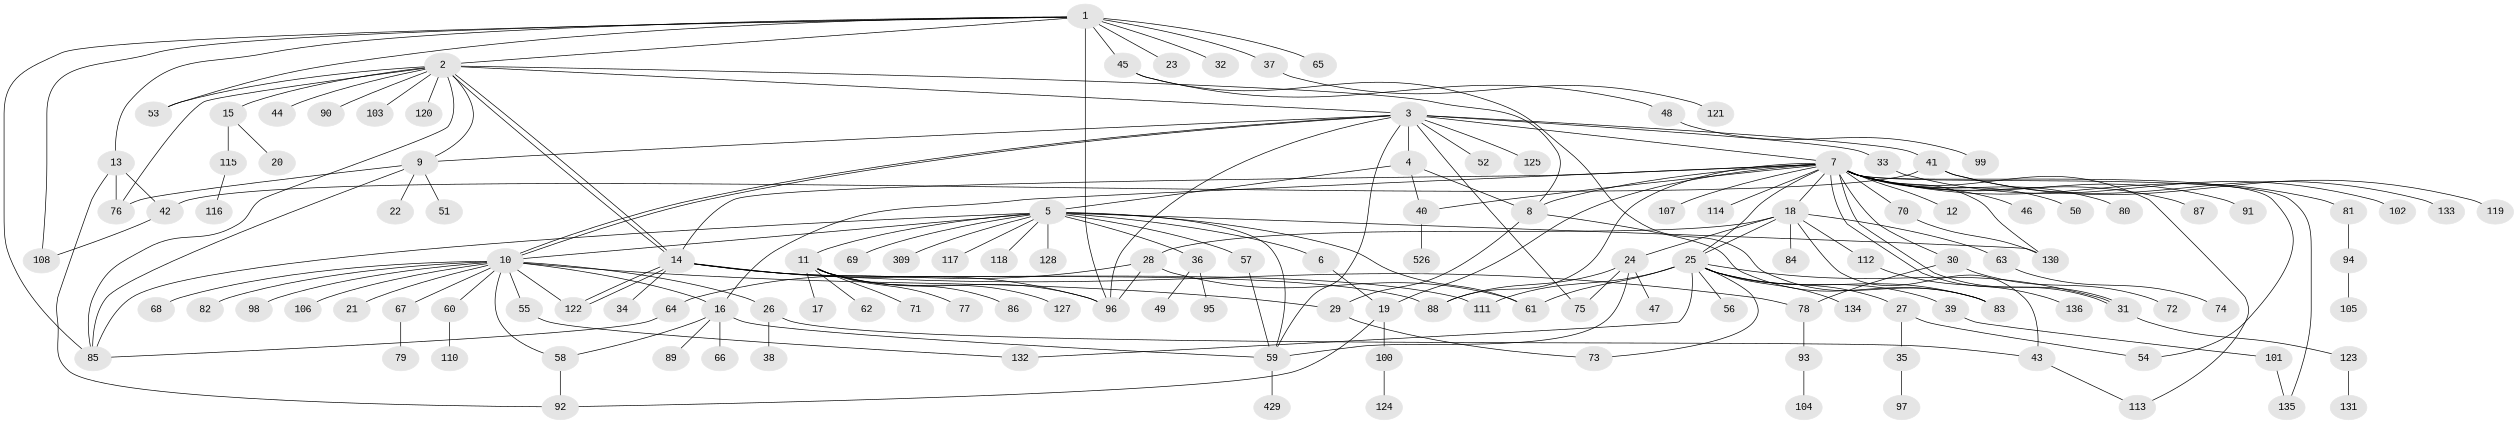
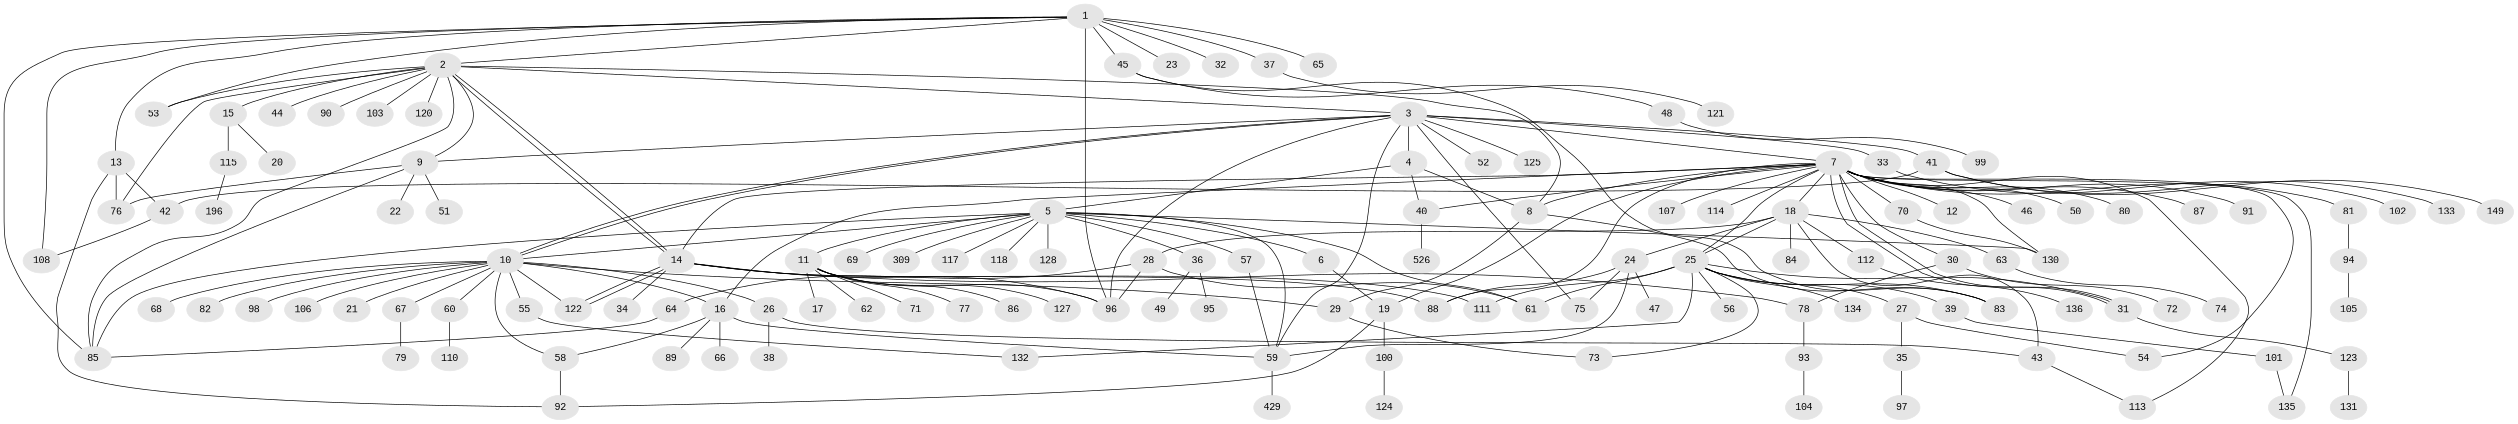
node "116": label "116" -> "196"
node "119": label "119" -> "149"
